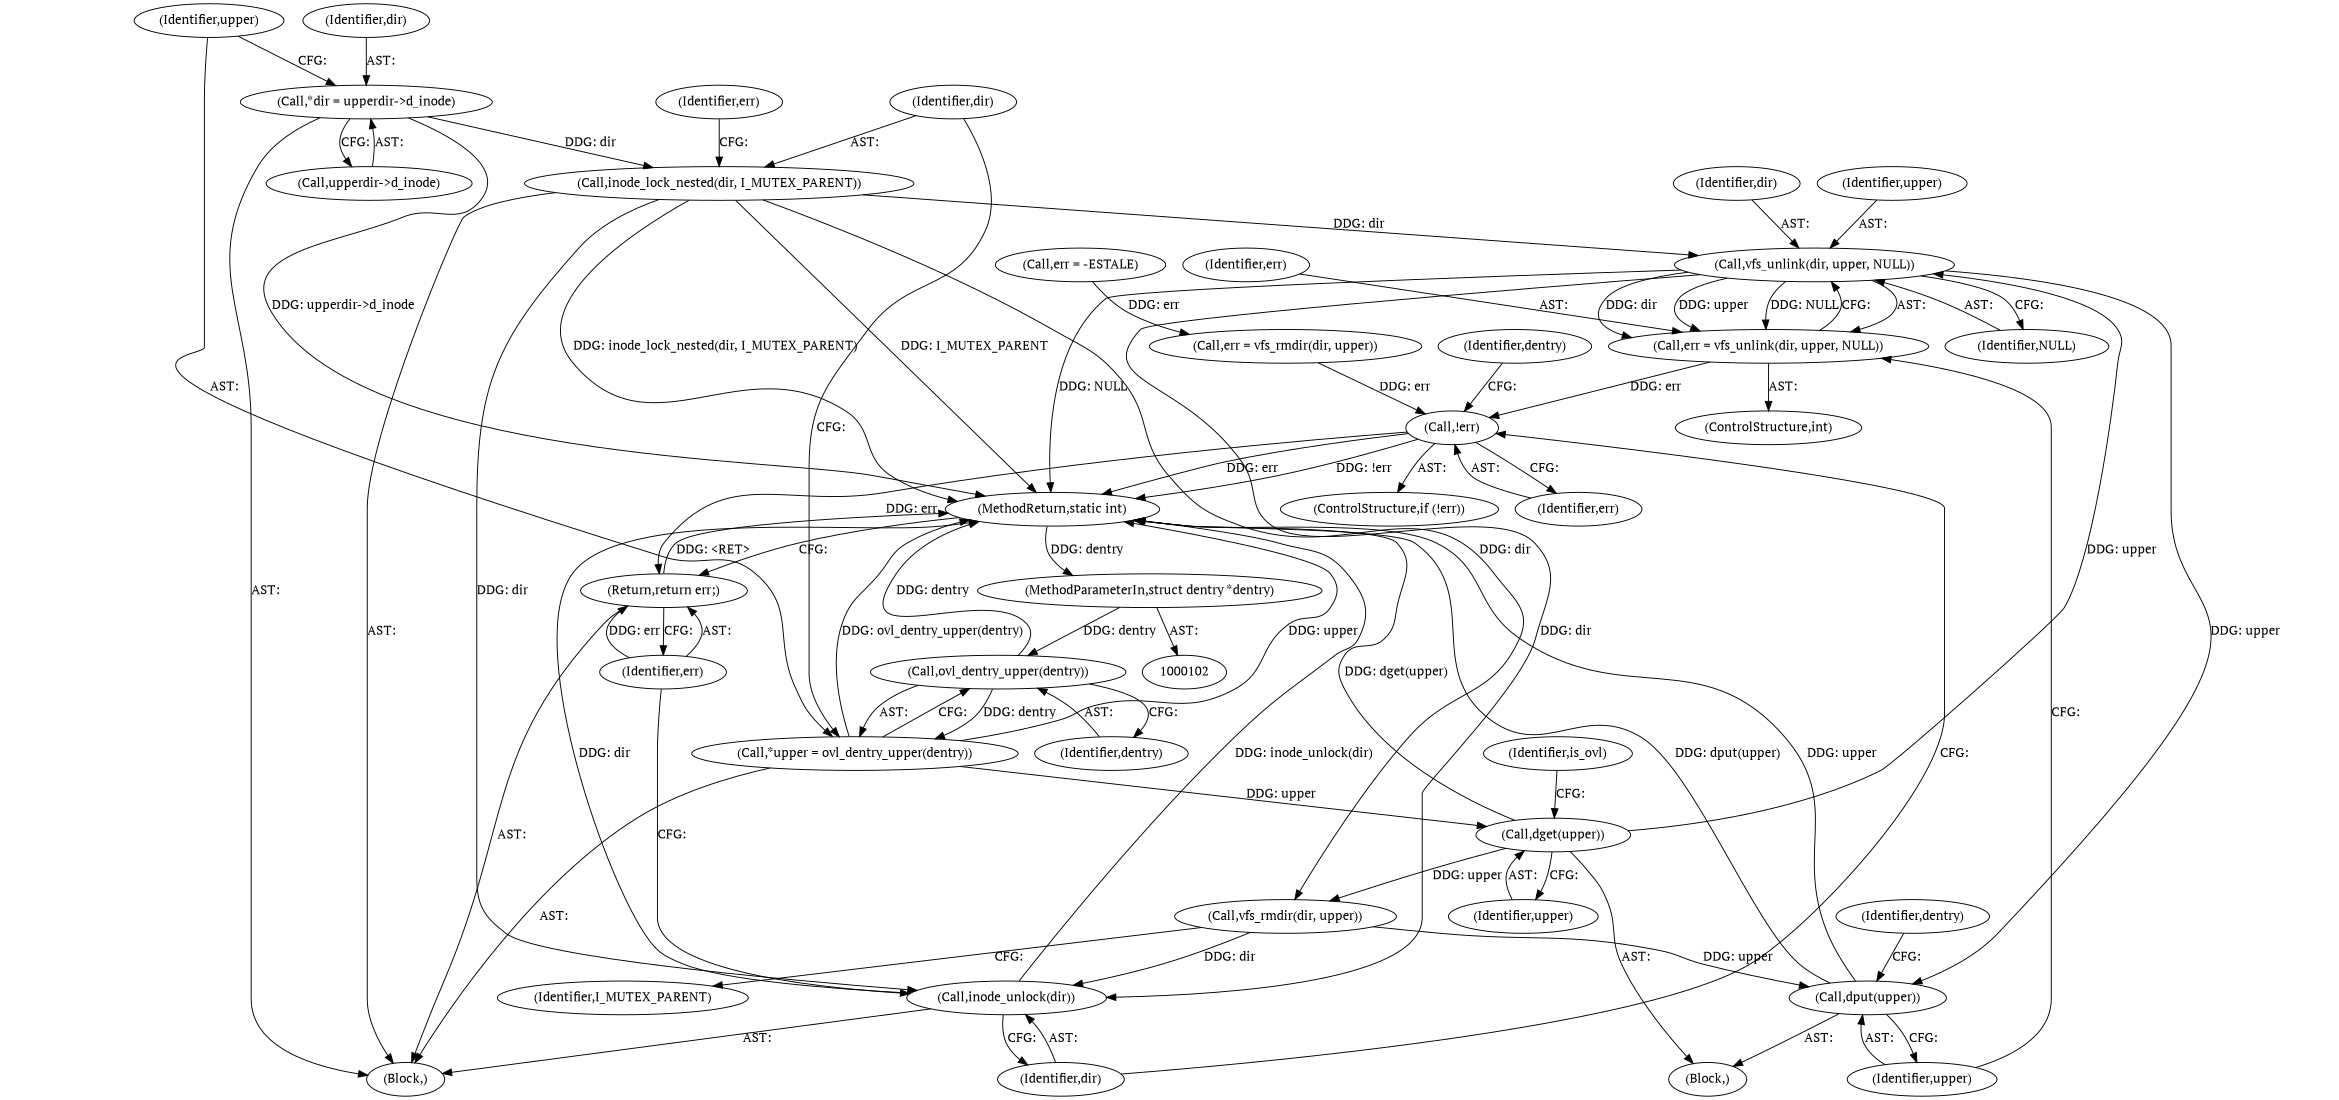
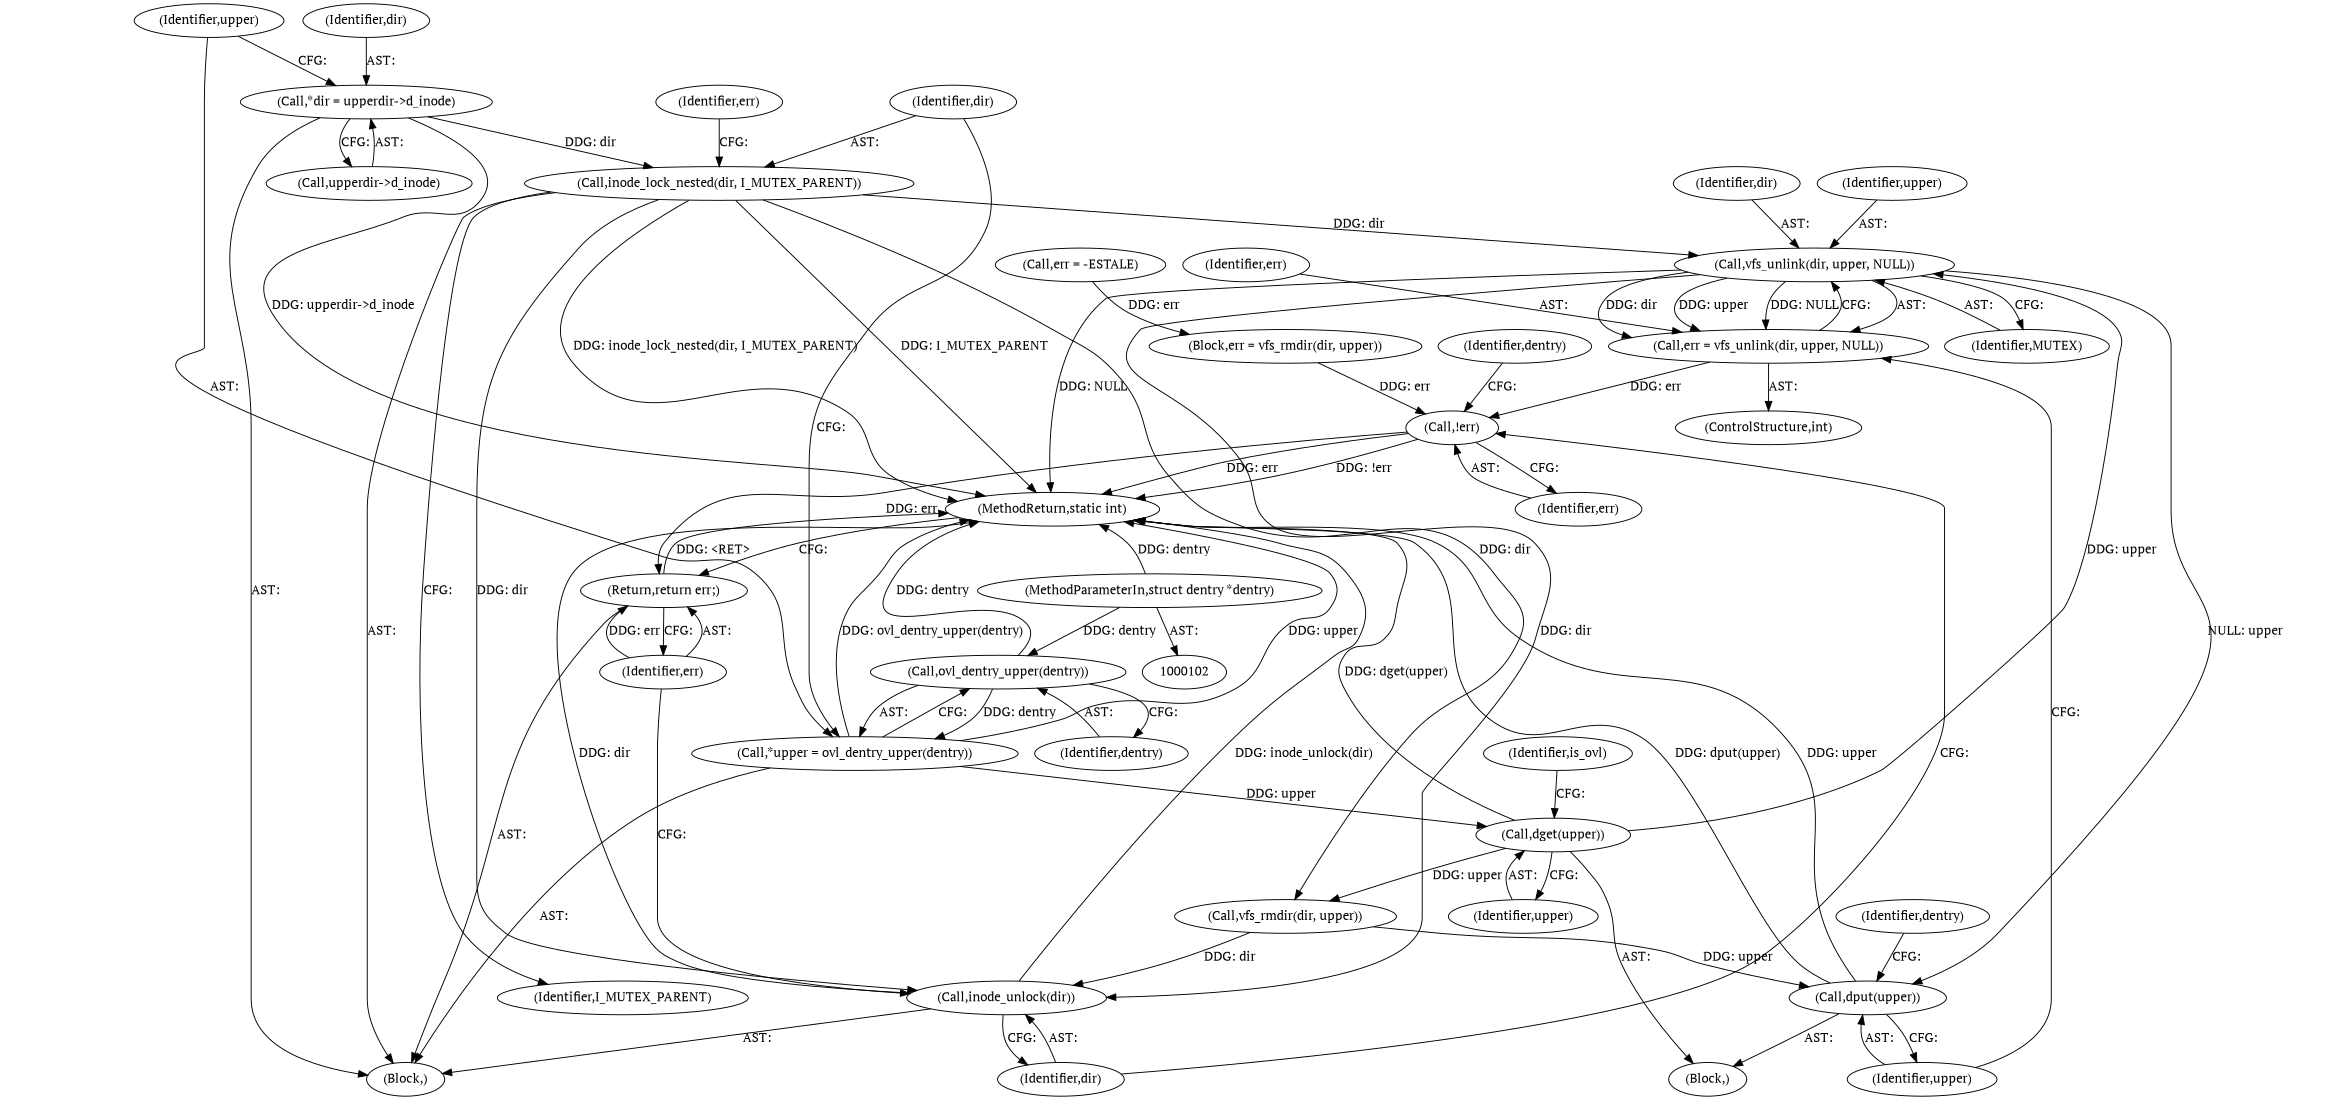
node "(Call,err = vfs_rmdir(dir, upper))": label "(Call,err = vfs_rmdir(dir, upper))" -> "(Block,err = vfs_rmdir(dir, upper))"
node "(Identifier,NULL)": label "(Identifier,NULL)" -> "(Identifier,MUTEX)"
node "(ControlStructure,if (!err))": removed
edge "(MethodReturn,static int)" -> "(MethodParameterIn,struct dentry *dentry)": reversed
edge "(Call,vfs_unlink(dir, upper, NULL))" -> "(Call,dput(upper))": label "DDG: upper" -> "NULL: upper"
edge "(Call,vfs_rmdir(dir, upper))" -> "(Identifier,I_MUTEX_PARENT)": now "(Call,inode_lock_nested(dir, I_MUTEX_PARENT))" -> "(Identifier,I_MUTEX_PARENT)"
